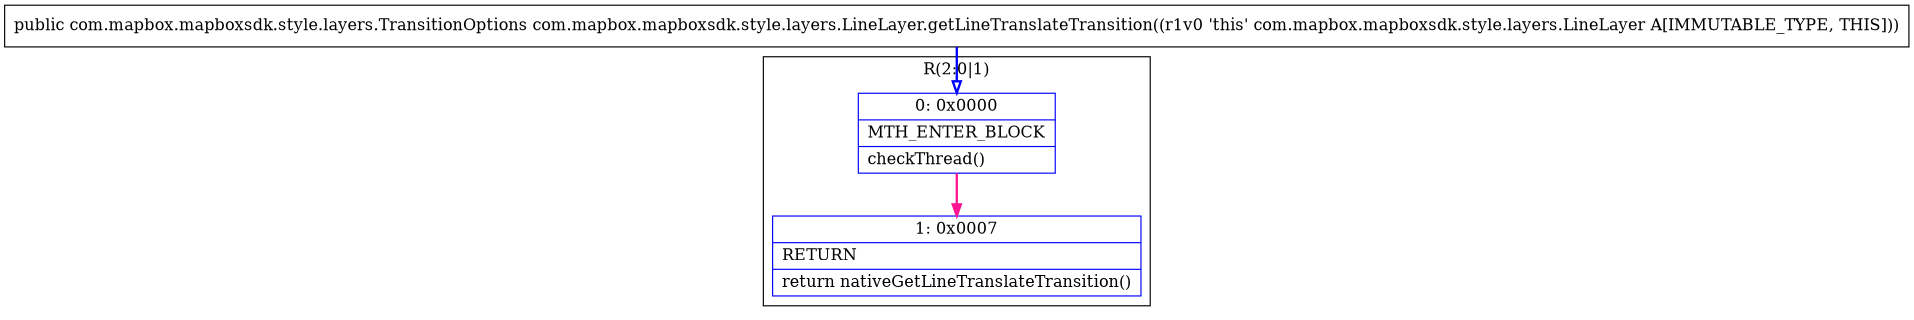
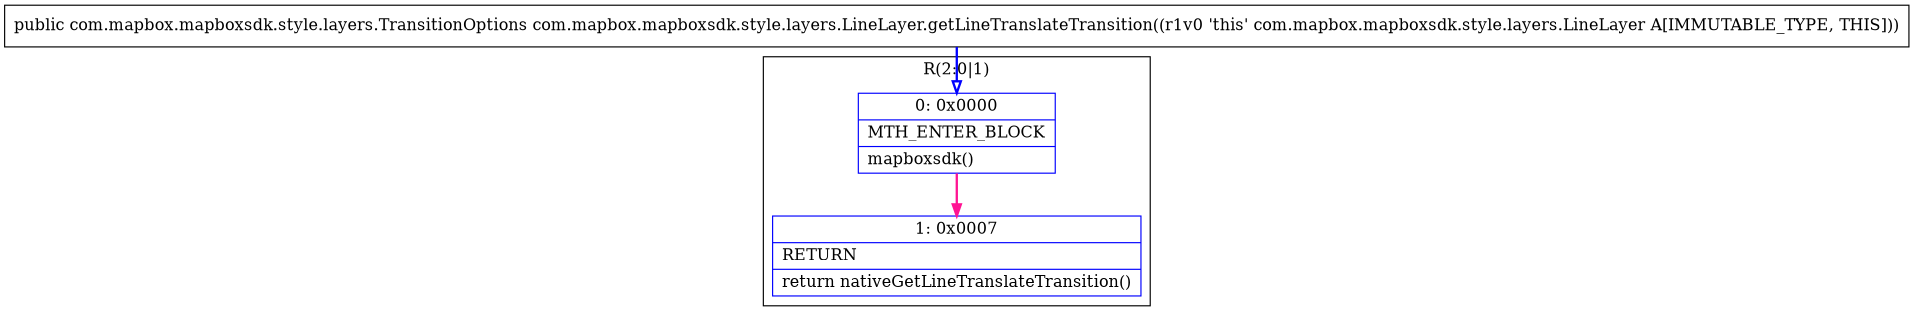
node "0: 0x0000": text "checkThread()" -> "mapboxsdk()"
